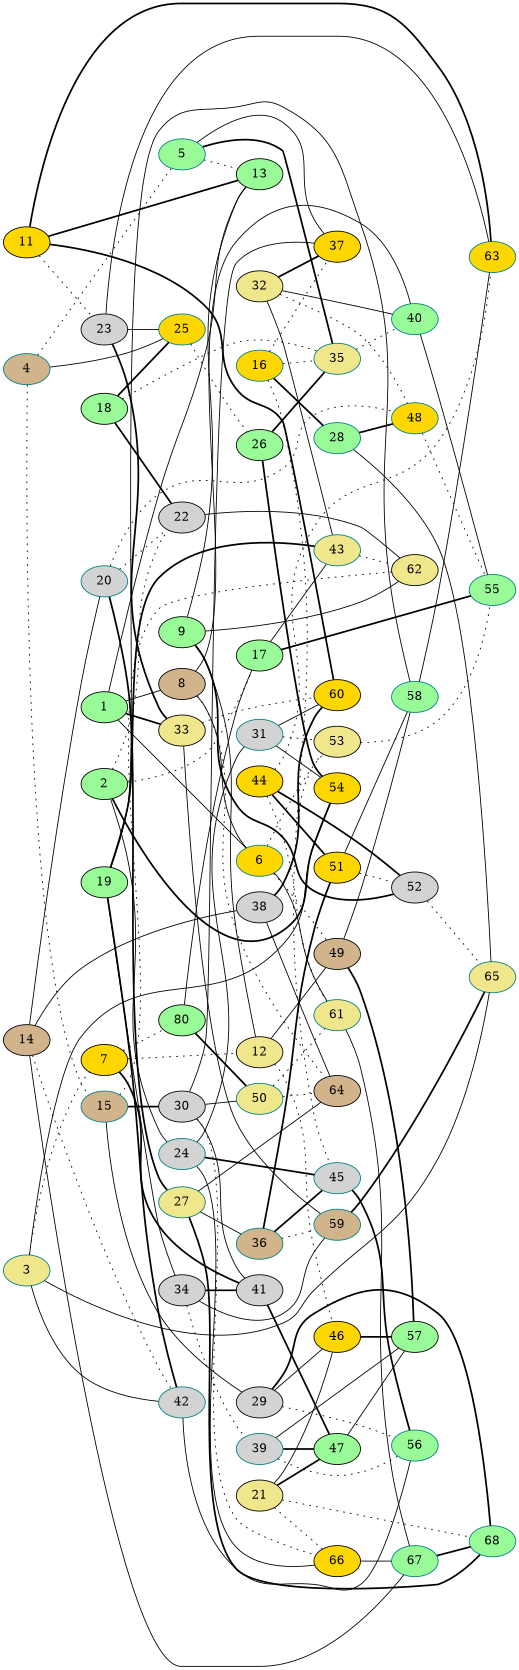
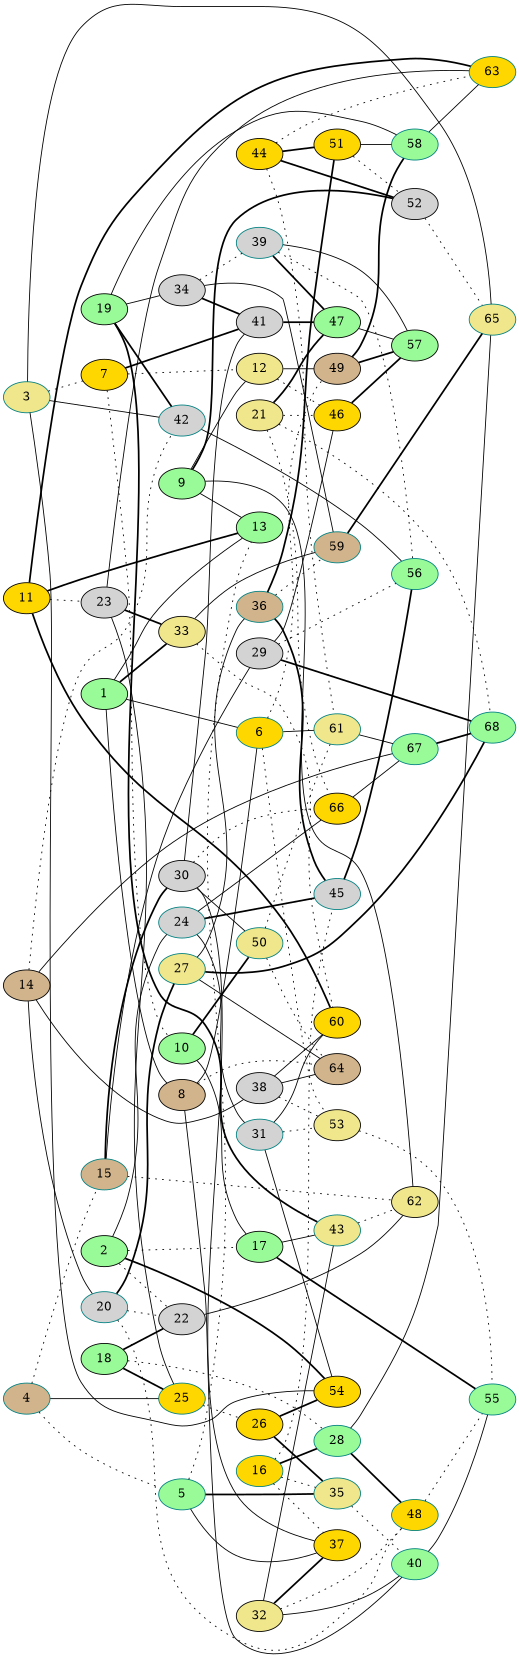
edge "35" -- "18": now "28" -- "18"
node "26": fillcolor palegreen -> gold
edge "60" -- "38": style bold -> solid
edge "58" -- "49": style solid -> bold
node "80": label "80" -> "10"
edge "46" -- "21": style solid -> dotted
